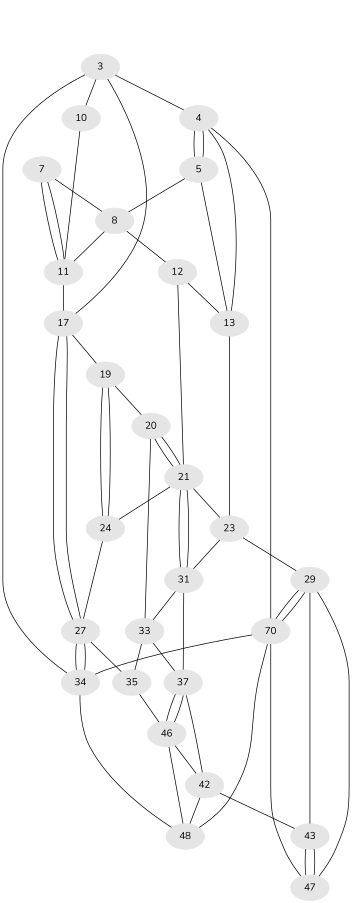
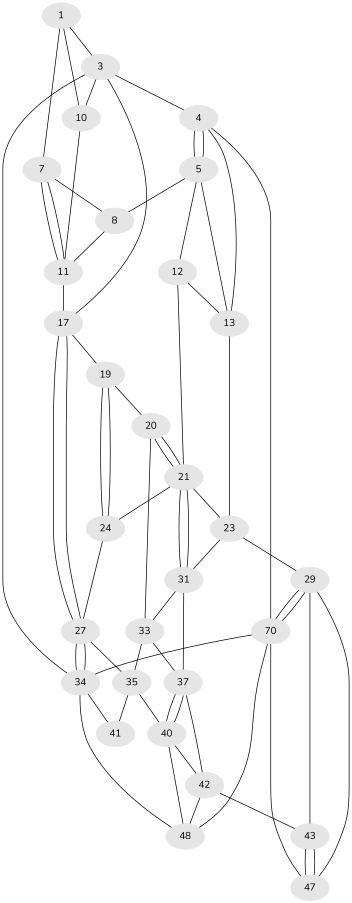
node "1": added
edge "8" -- "12": now "5" -- "12"
node "41": added
node "46": label "46" -> "40"
